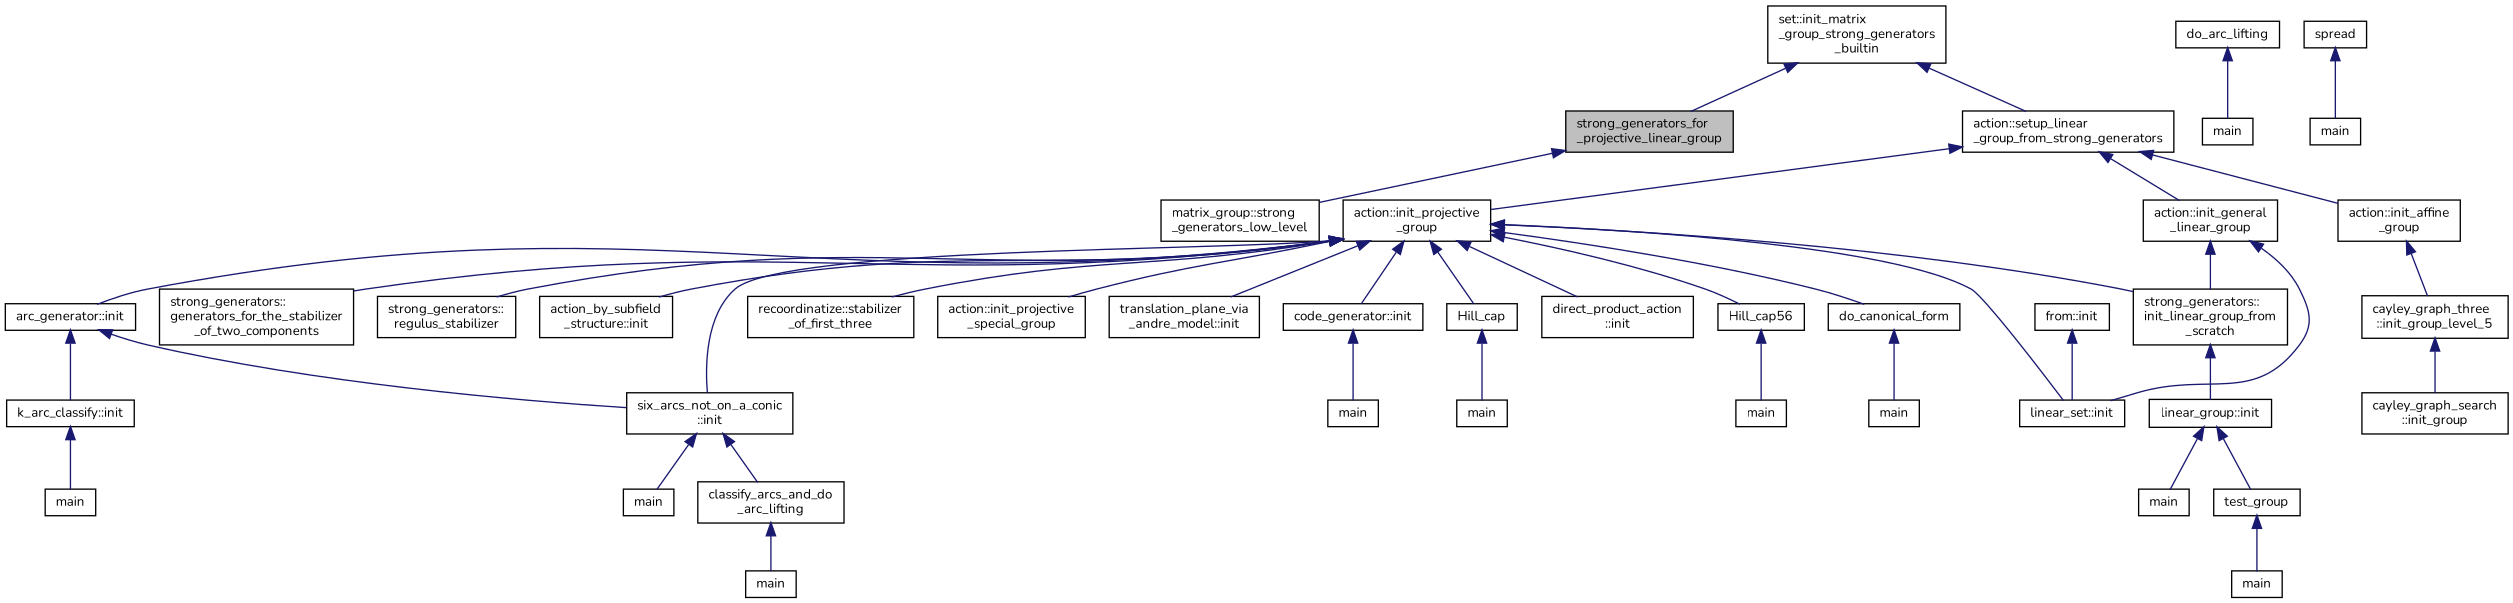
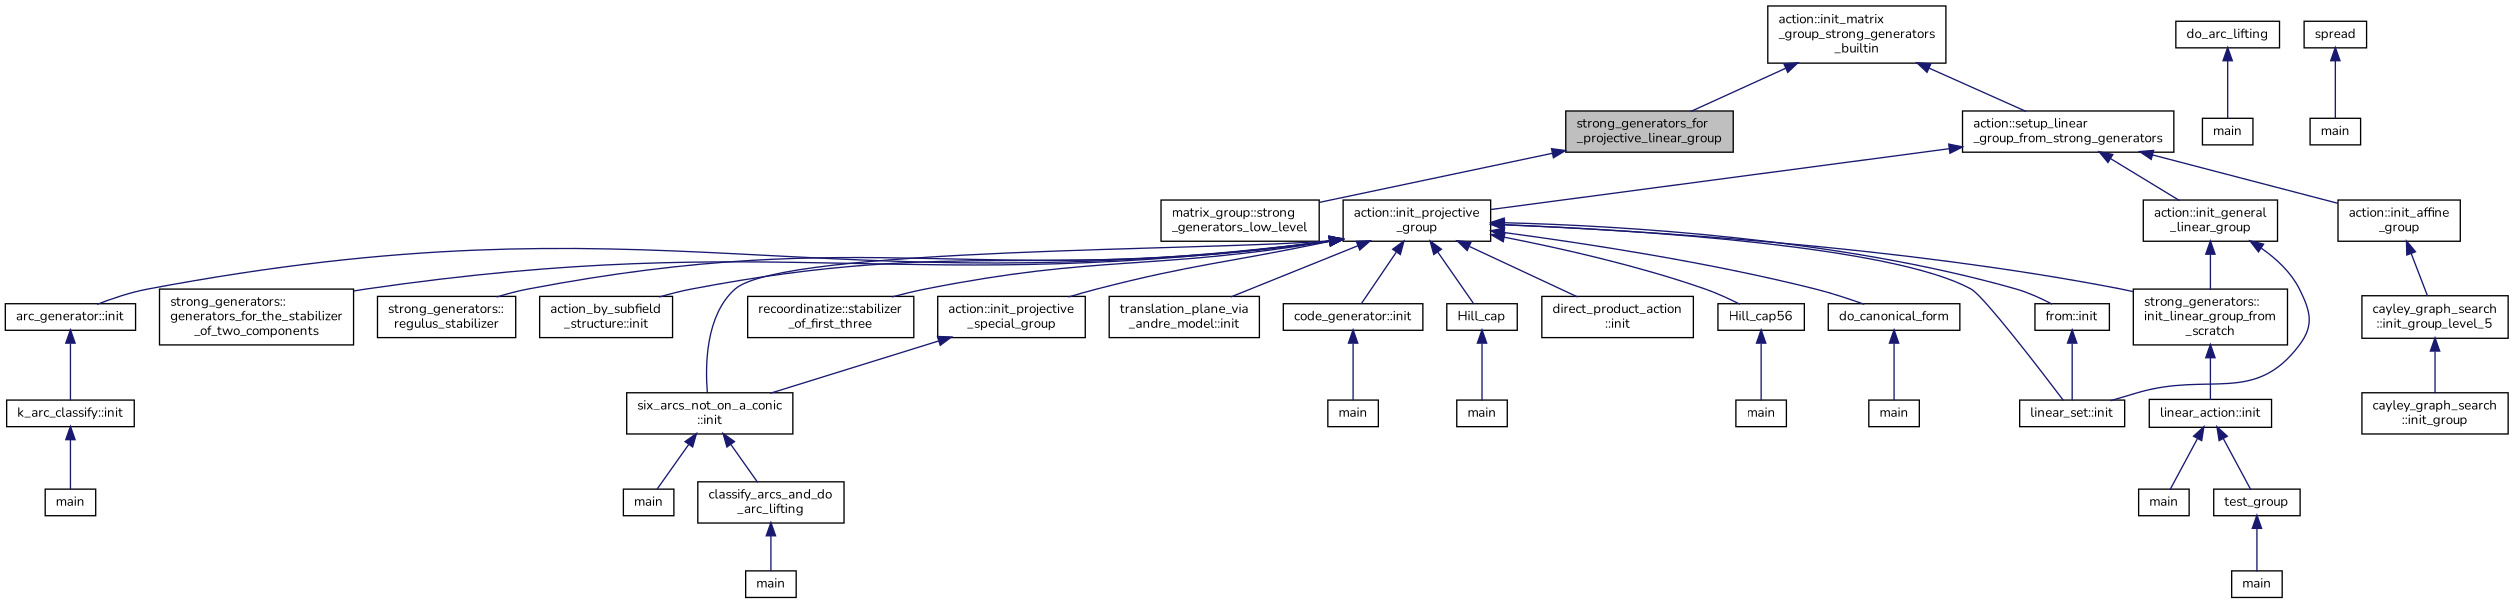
node "set::init_matrix _group_strong_generators _builtin": label "set::init_matrix _group_strong_generators _builtin" -> "action::init_matrix _group_strong_generators _builtin"
edge "from::init" -> "action::init_projective _group": added
node "cayley_graph_three ::init_group_level_5": label "cayley_graph_three ::init_group_level_5" -> "cayley_graph_search ::init_group_level_5"
edge "six_arcs_not_on_a_conic ::init" -> "arc_generator::init": now "six_arcs_not_on_a_conic ::init" -> "action::init_projective _special_group"
node "linear_group::init": label "linear_group::init" -> "linear_action::init"
